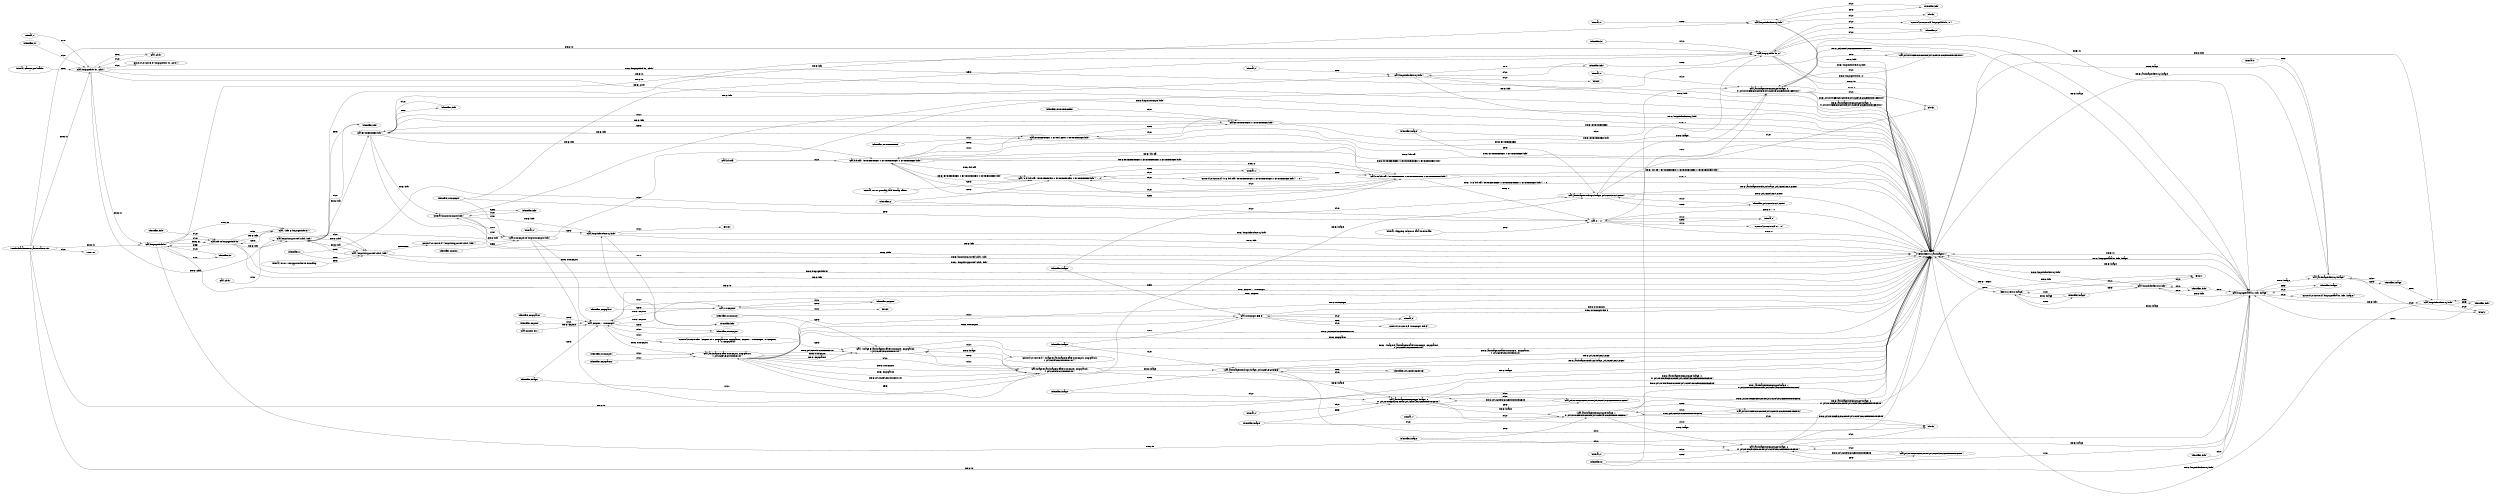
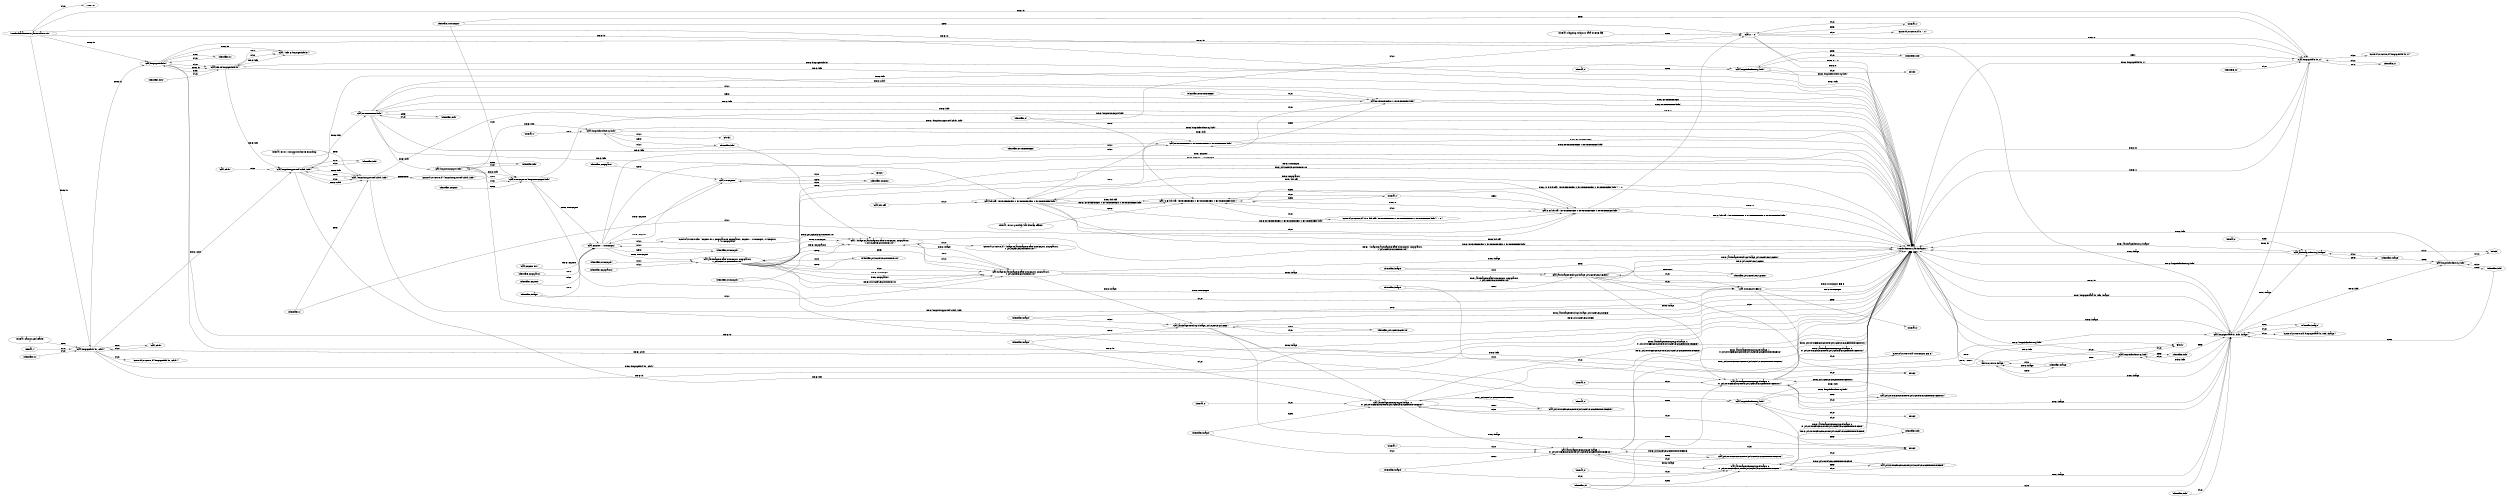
edge "(Call,bmp_gobble(in, n))" -> "(Call,bmp_getdata(in, info, image))": reversed
node "(Call,BMP_HDRLEN + BMP_SGRAY + BMP_PALLEN(info))": label "(Call,BMP_HDRLEN + BMP_SGRAY + BMP_PALLEN(info))" -> "(Call,BMP_HDRLEN + BMP_INFOLEN + BMP_PALLEN(info))"
edge "(Call,jas_image_setclrspc(image, JAS_CLRSPC_SGRAY))" -> "(Identifier,JAS_CLRSPC_SGRAY)": label "CFG: " -> "HDRLEN: "
node "(Literal,bmp_numcmpts(info))": label "(Literal,bmp_numcmpts(info))" -> "(Call,bmp_numcmpts(info))"
node "(Identifier,JAS_CLRSPC_UNKNOWN)": added
edge "(Literal,3)" -> "(Call,numcmpts == 3)": now "(Call,jas_image_setclrspc(image, JAS_CLRSPC_SGRAY))" -> "(Call,numcmpts == 3)"
